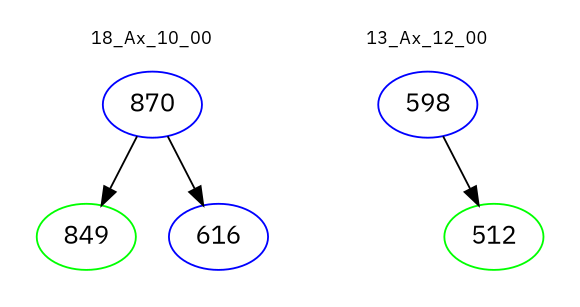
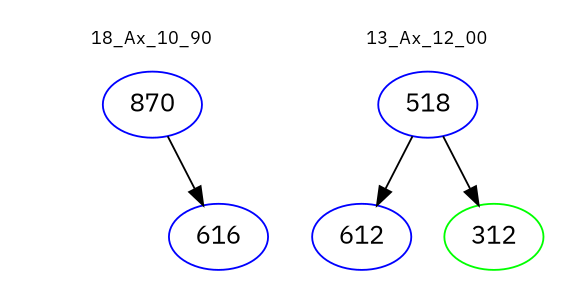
cluster "18_Ax_10_00": label "18_Ax_10_00" -> "18_Ax_10_90"
node "598": label "598" -> "518"
node "849": removed
node "612": added
node "512": label "512" -> "312"
